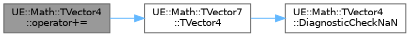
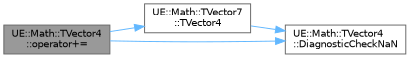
edge "UE::Math::TVector4 ::operator+=" -> "UE::Math::TVector4 ::DiagnosticCheckNaN": added
